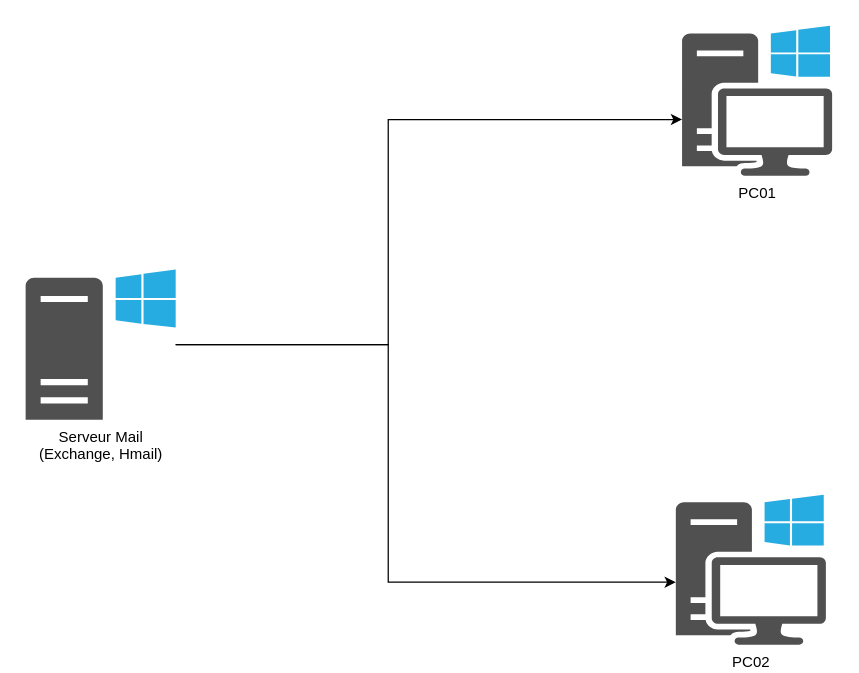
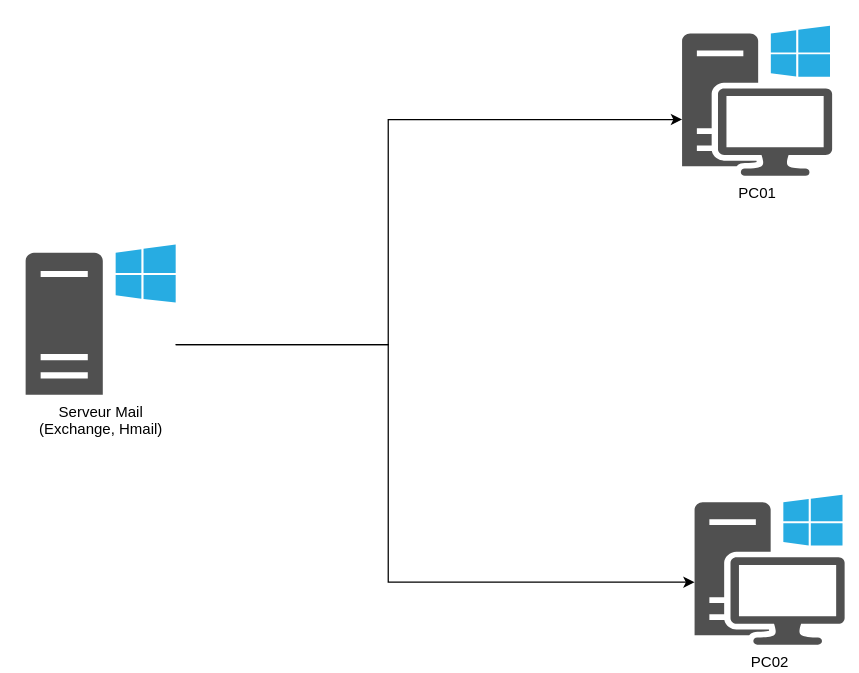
node "Serveur Mail (Exchange, Hmail)": moved (101, 344) -> (101, 319)
node "PC02": moved (751, 569) -> (769, 569)
